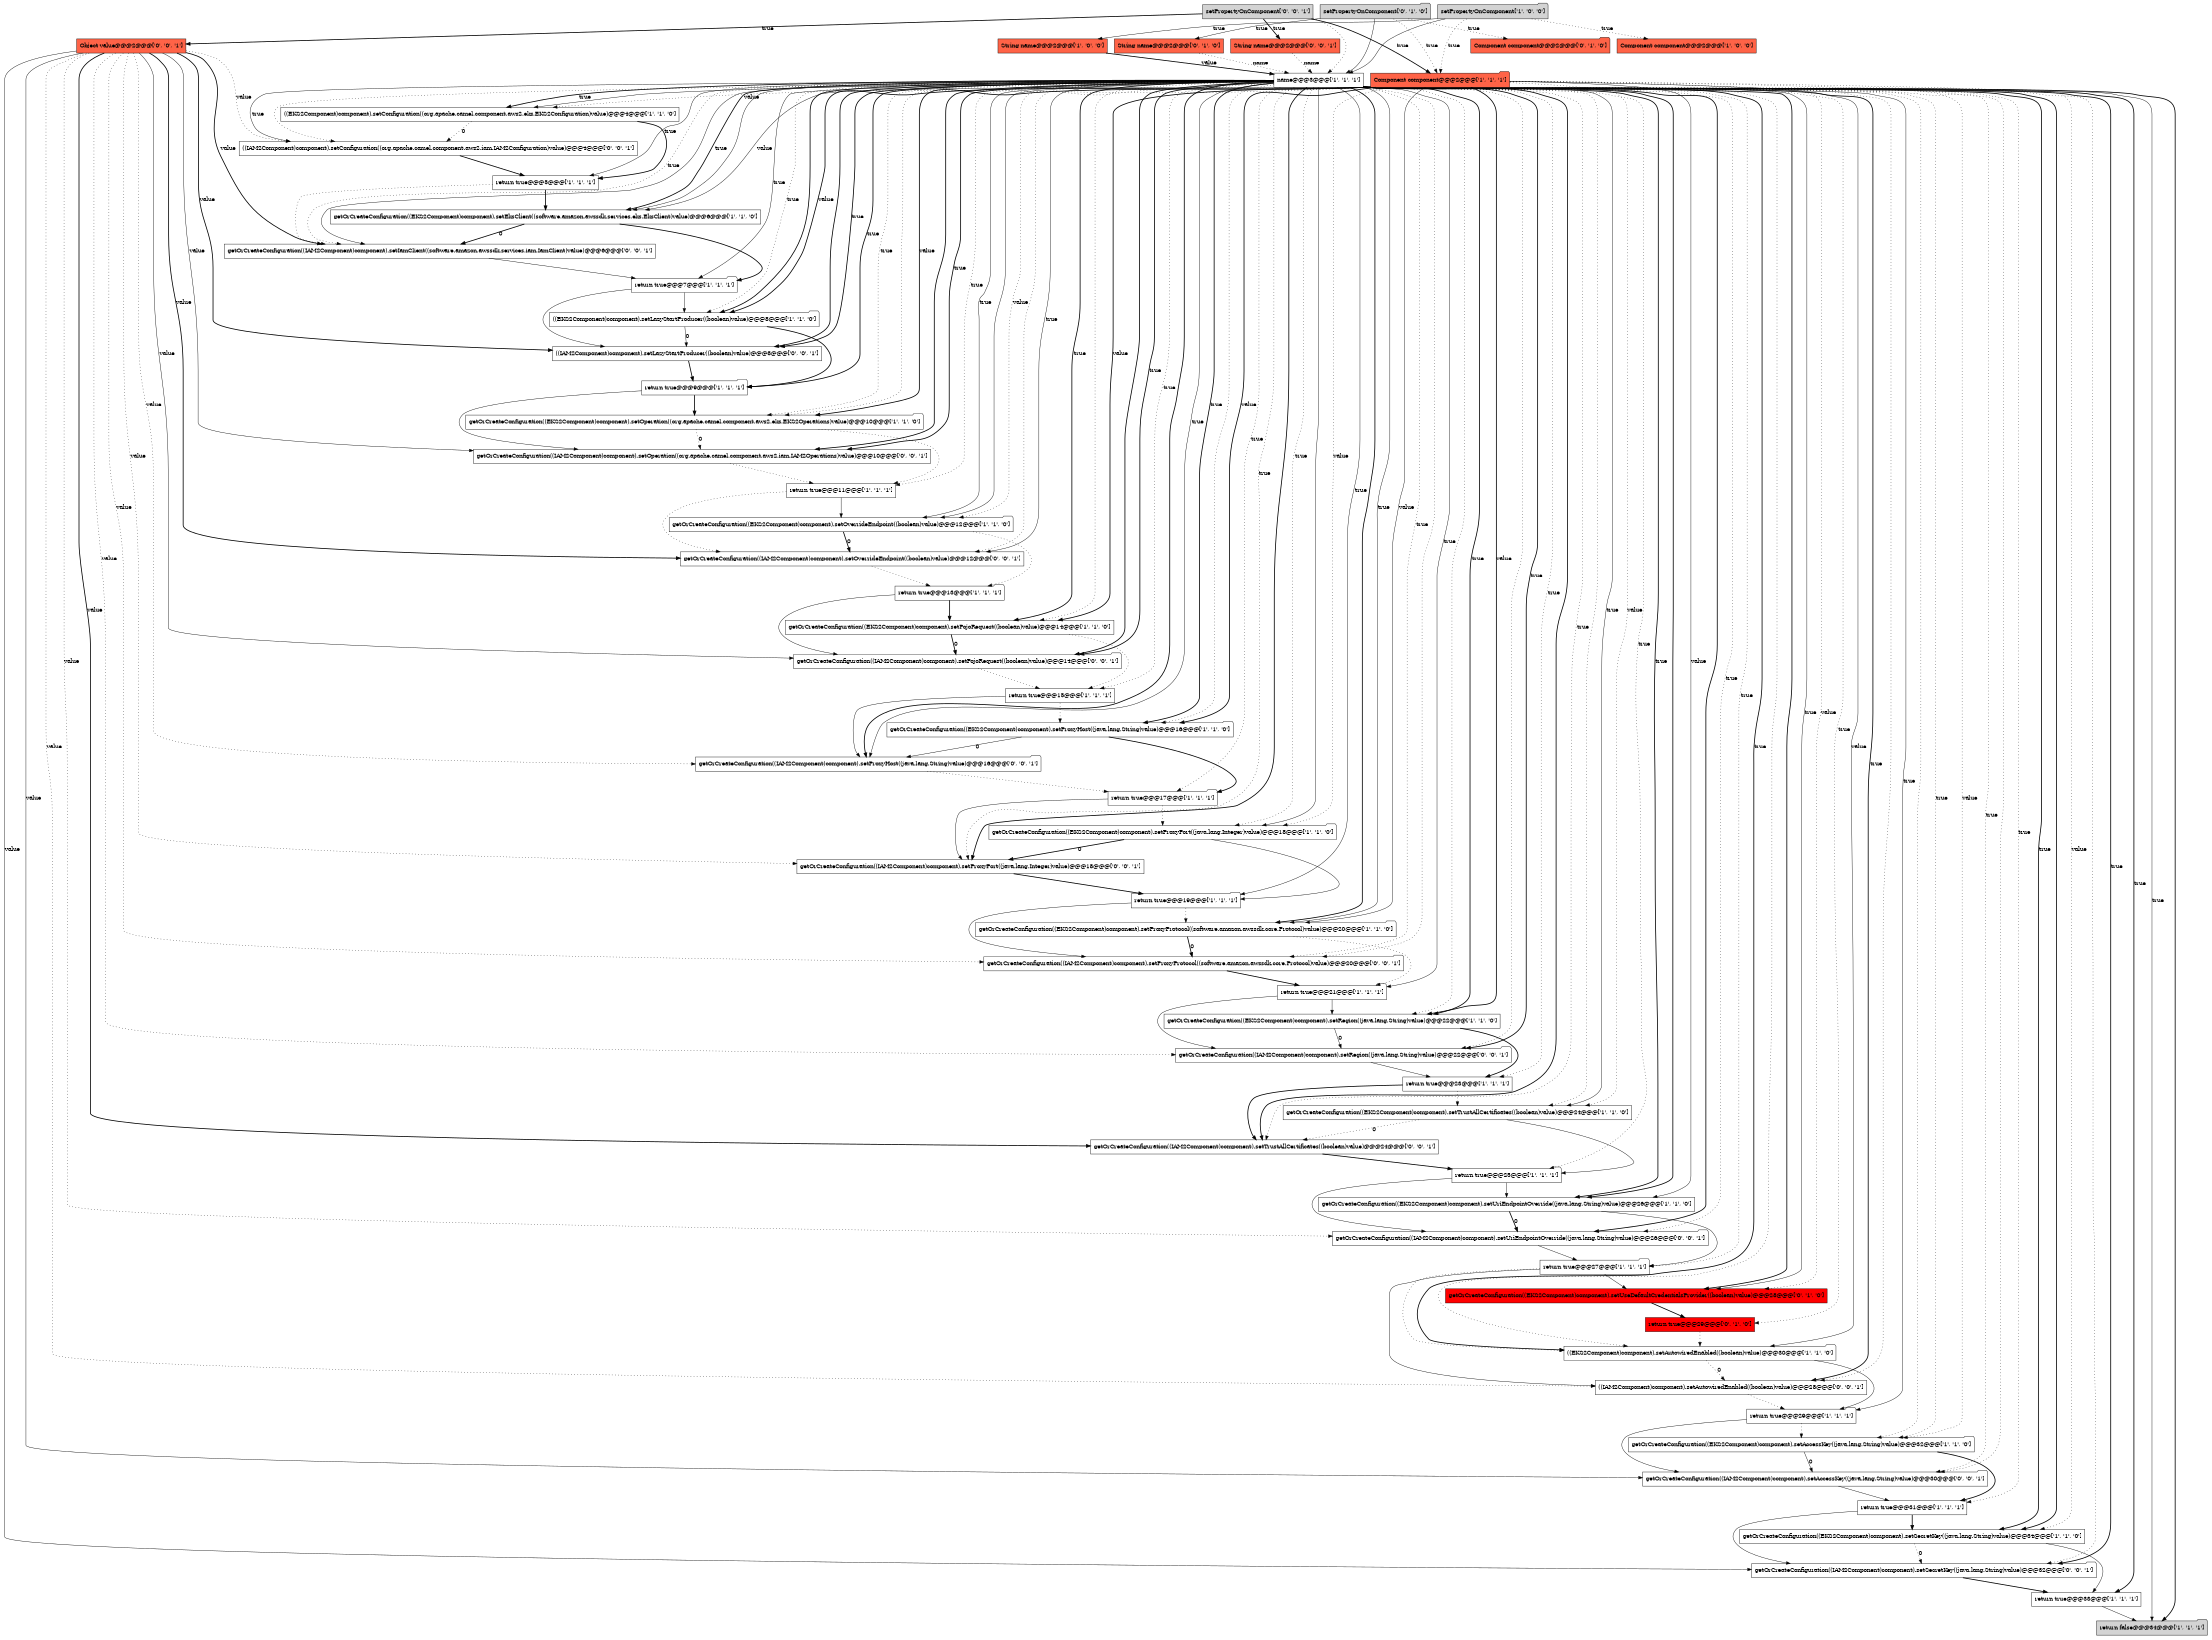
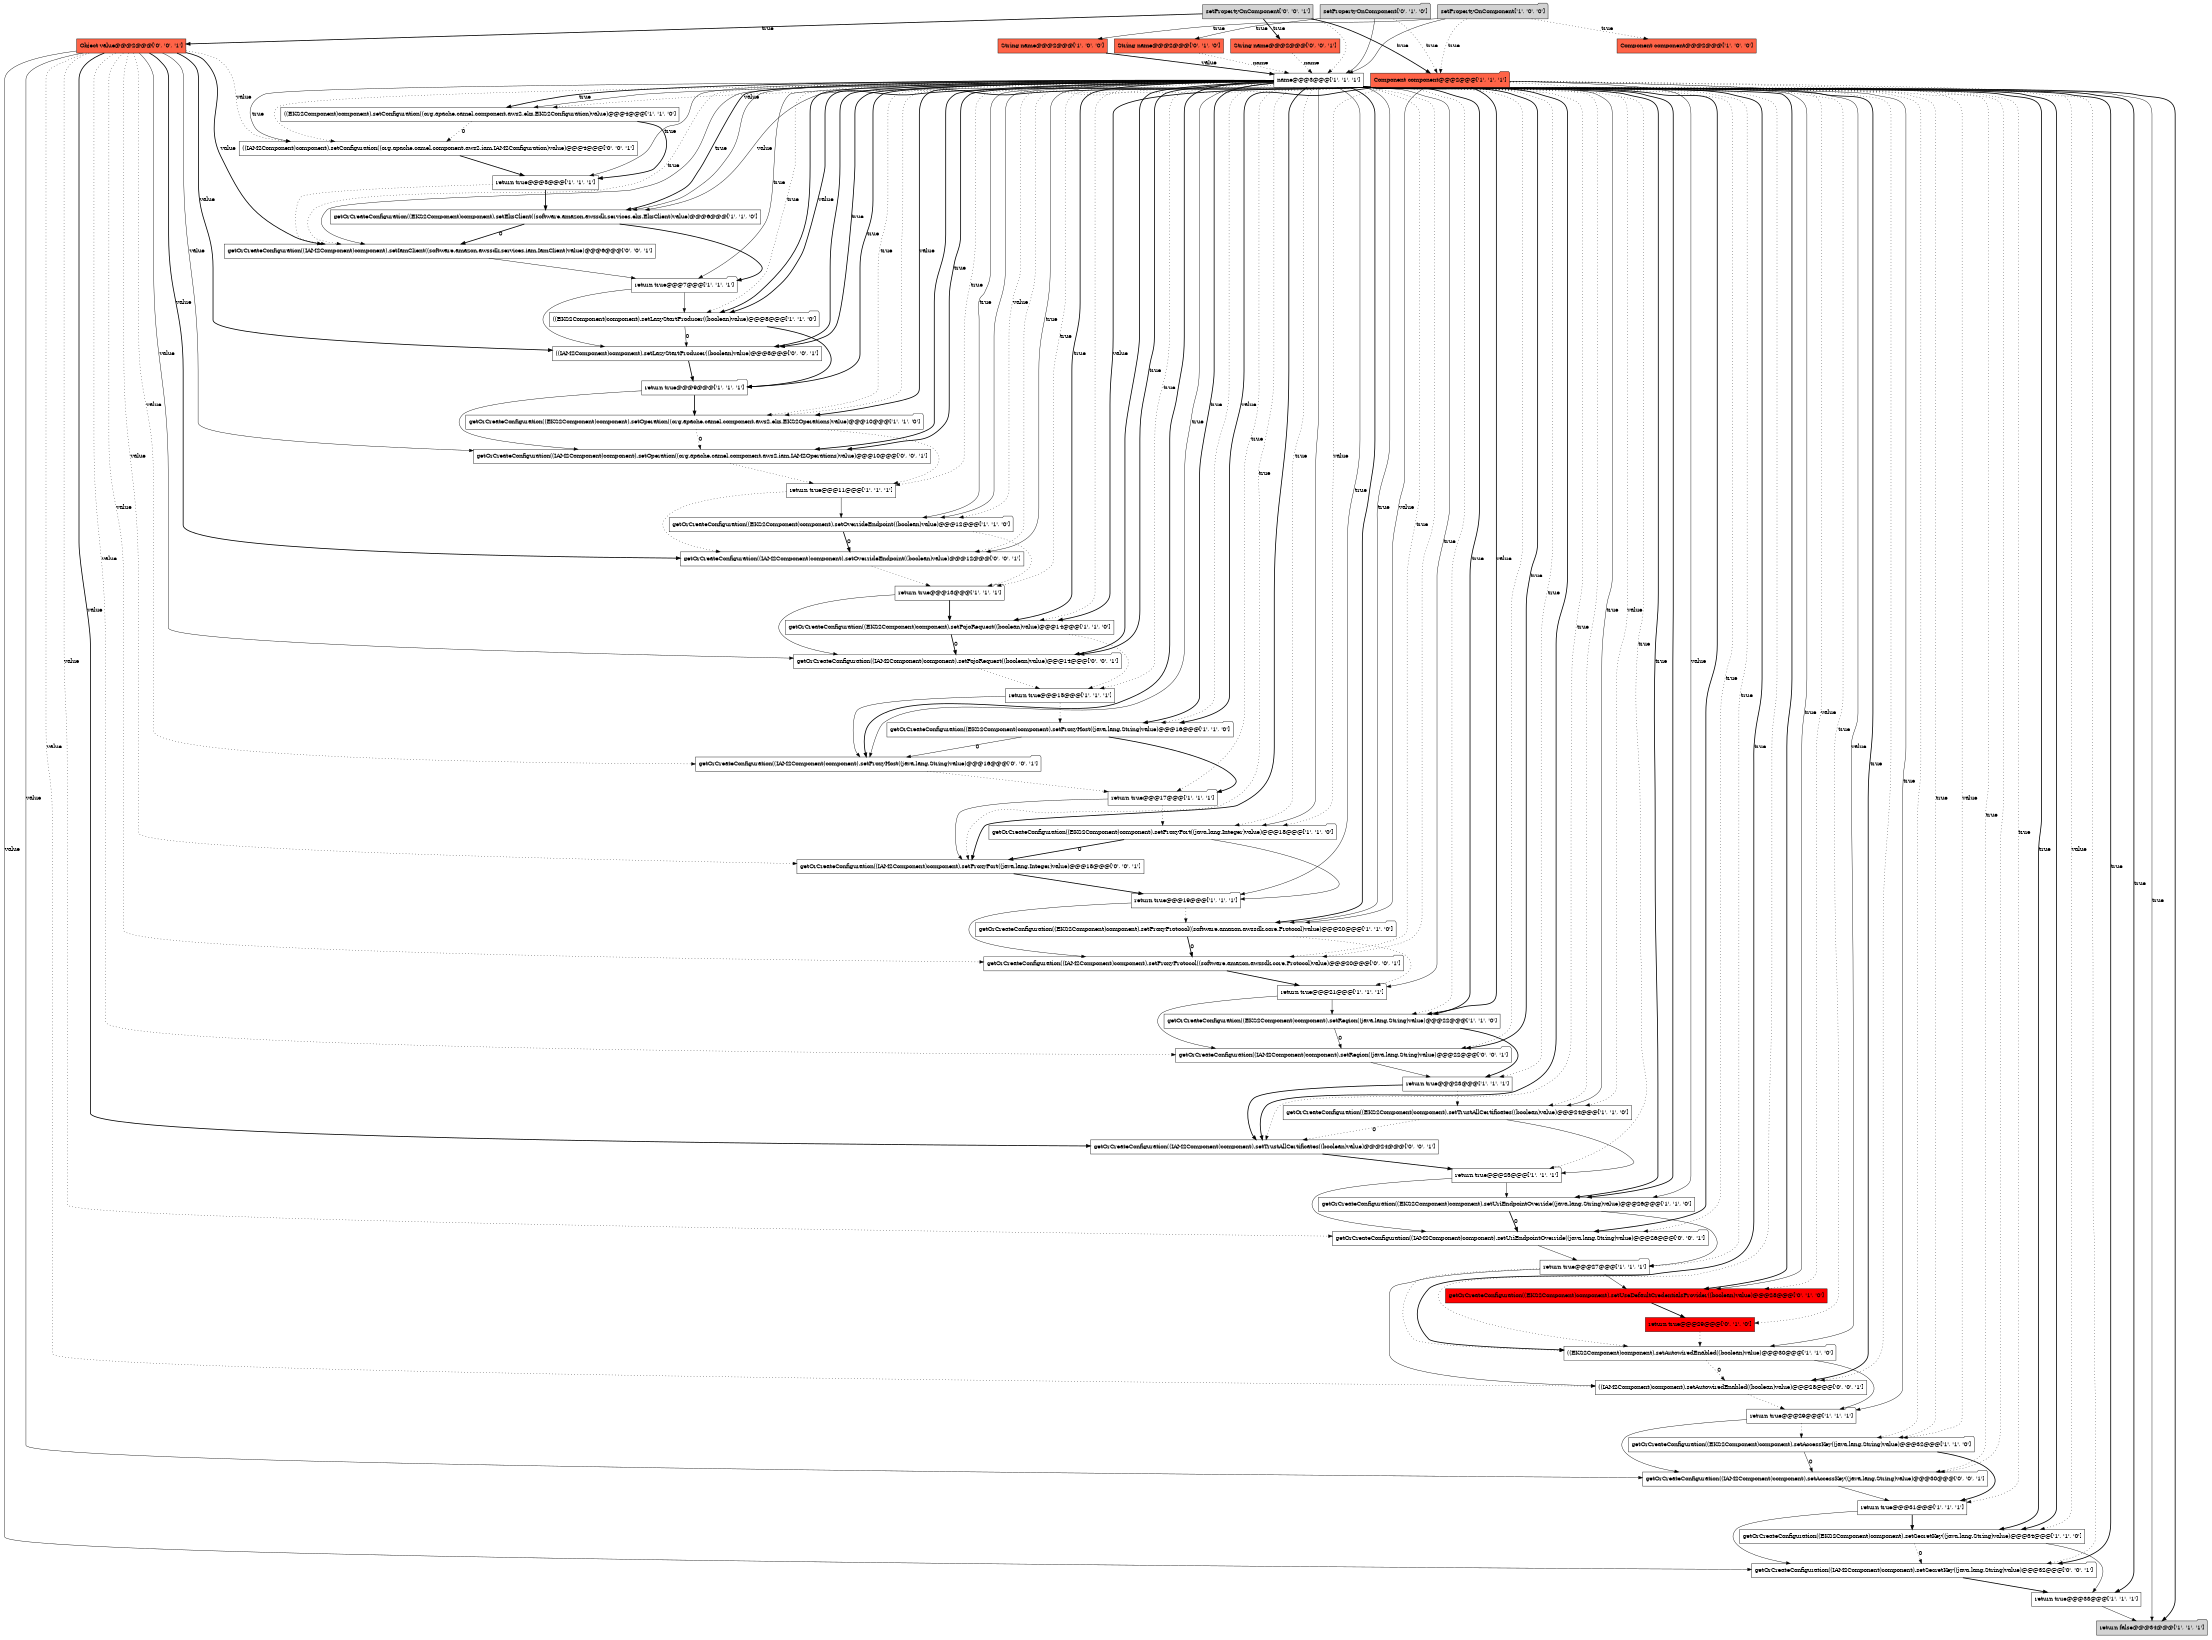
node "Component component@@@2@@@['0', '1', '0']": removed
edge "name@@@3@@@['1', '1', '1']" -> "return true@@@13@@@['1', '1', '1']": added, label "true"
